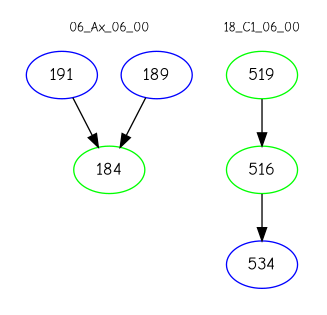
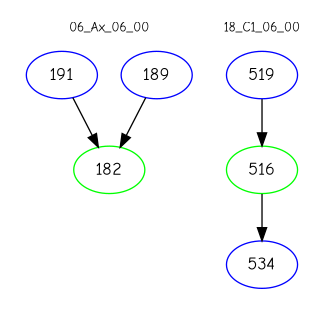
node "519": color green -> blue
node "184": label "184" -> "182"
